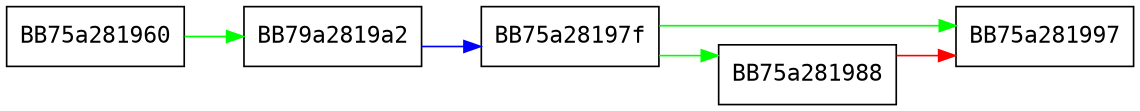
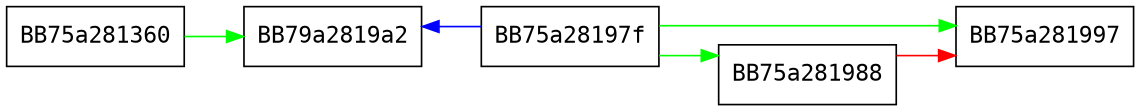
node "BB75a281960": label "BB75a281960" -> "BB75a281360"
edge "BB79a2819a2" -> "BB75a28197f": reversed
